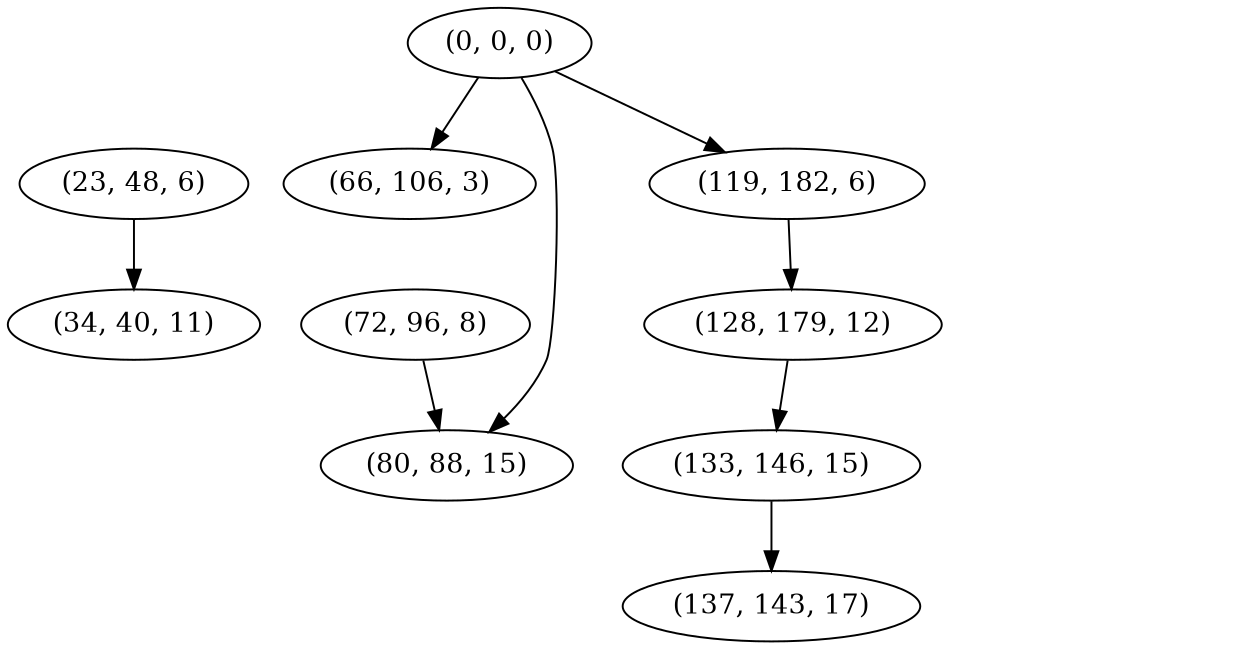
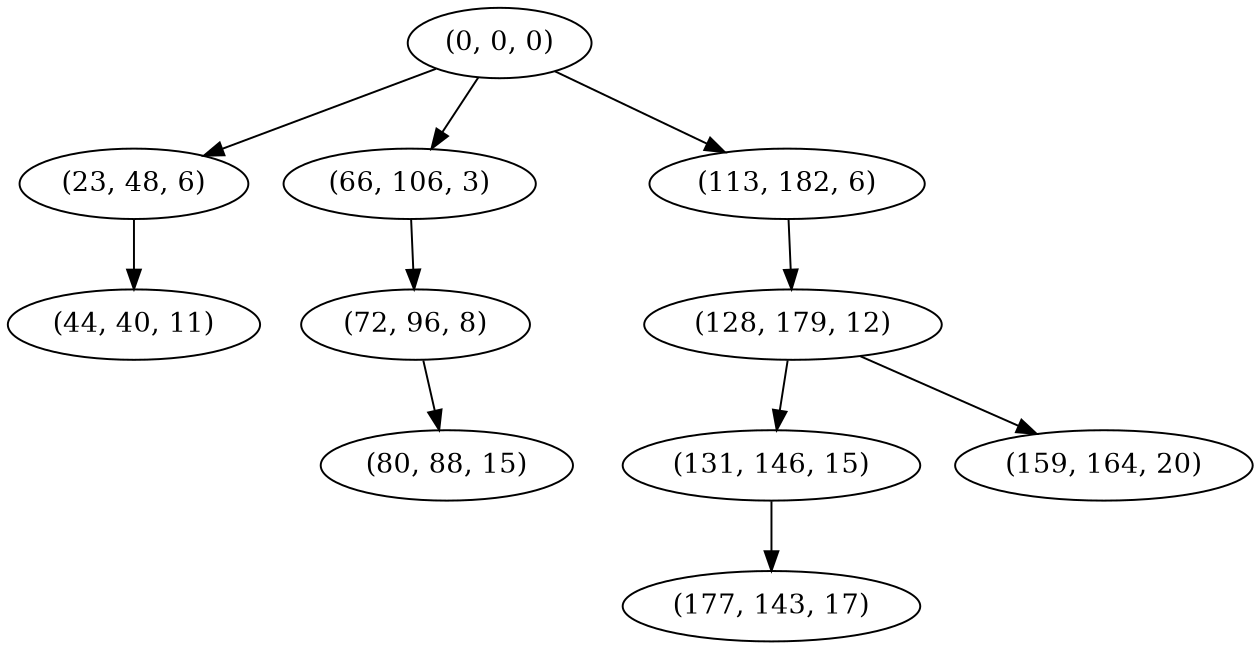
node "(119, 182, 6)": label "(119, 182, 6)" -> "(113, 182, 6)"
edge "(66, 106, 3)" -> "(72, 96, 8)": added
edge "(0, 0, 0)" -> "(80, 88, 15)": now "(0, 0, 0)" -> "(23, 48, 6)"
node "(34, 40, 11)": label "(34, 40, 11)" -> "(44, 40, 11)"
node "(133, 146, 15)": label "(133, 146, 15)" -> "(131, 146, 15)"
node "(159, 164, 20)": added
node "(137, 143, 17)": label "(137, 143, 17)" -> "(177, 143, 17)"
